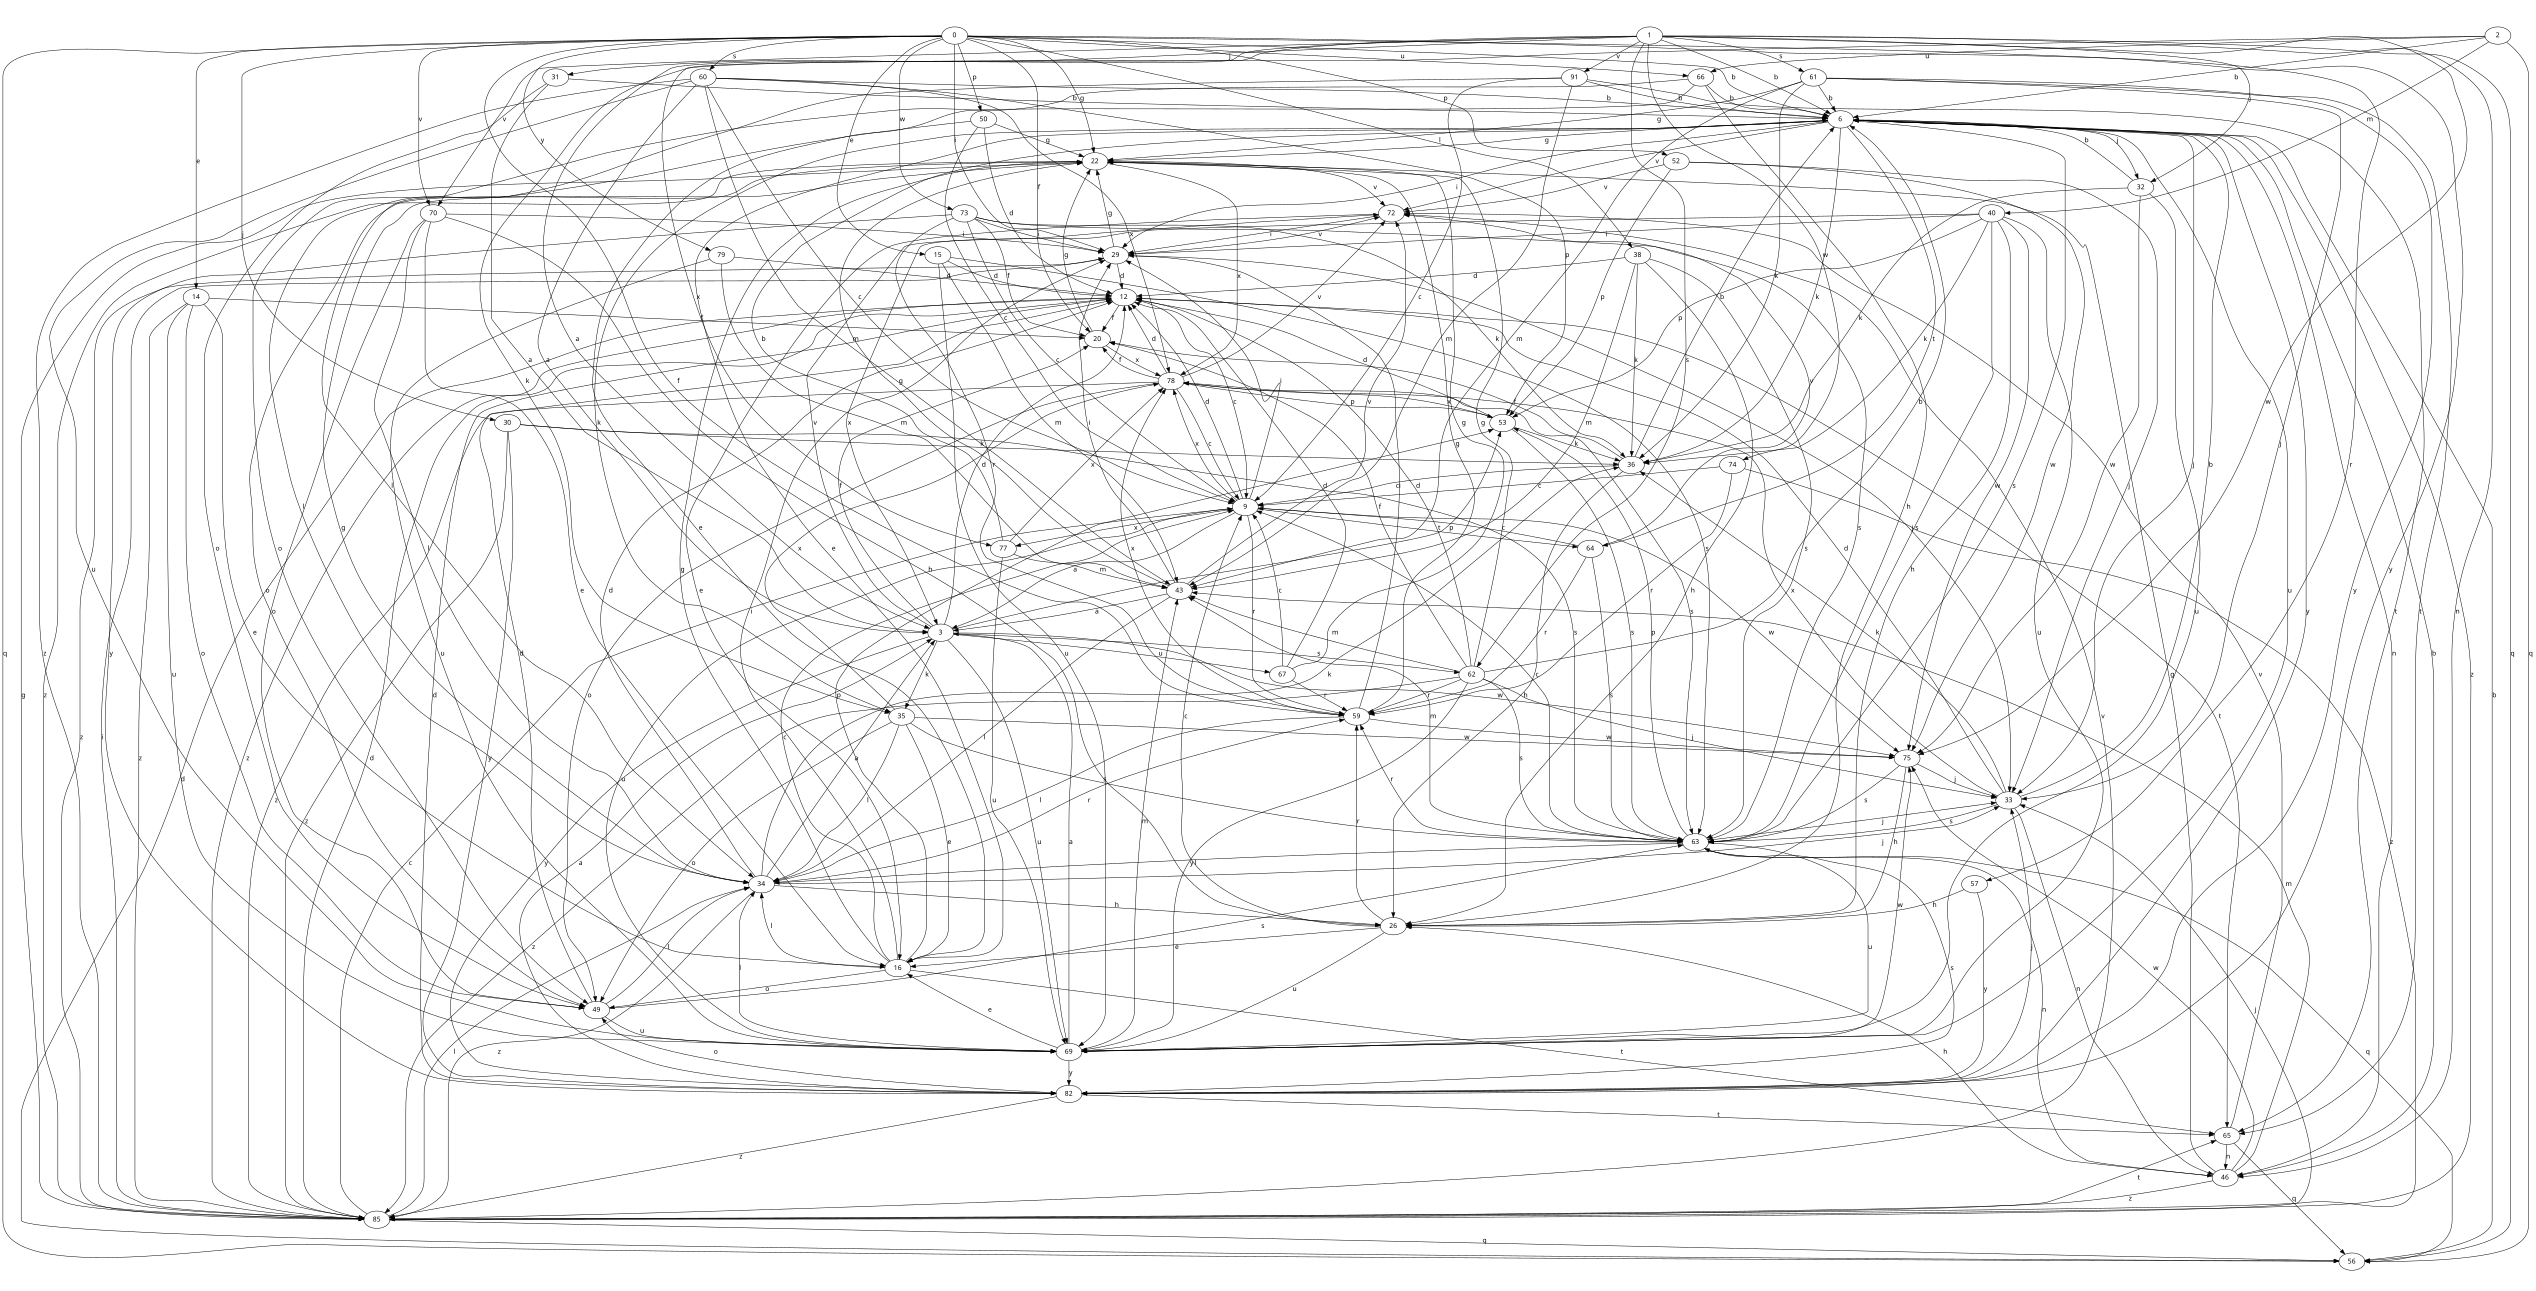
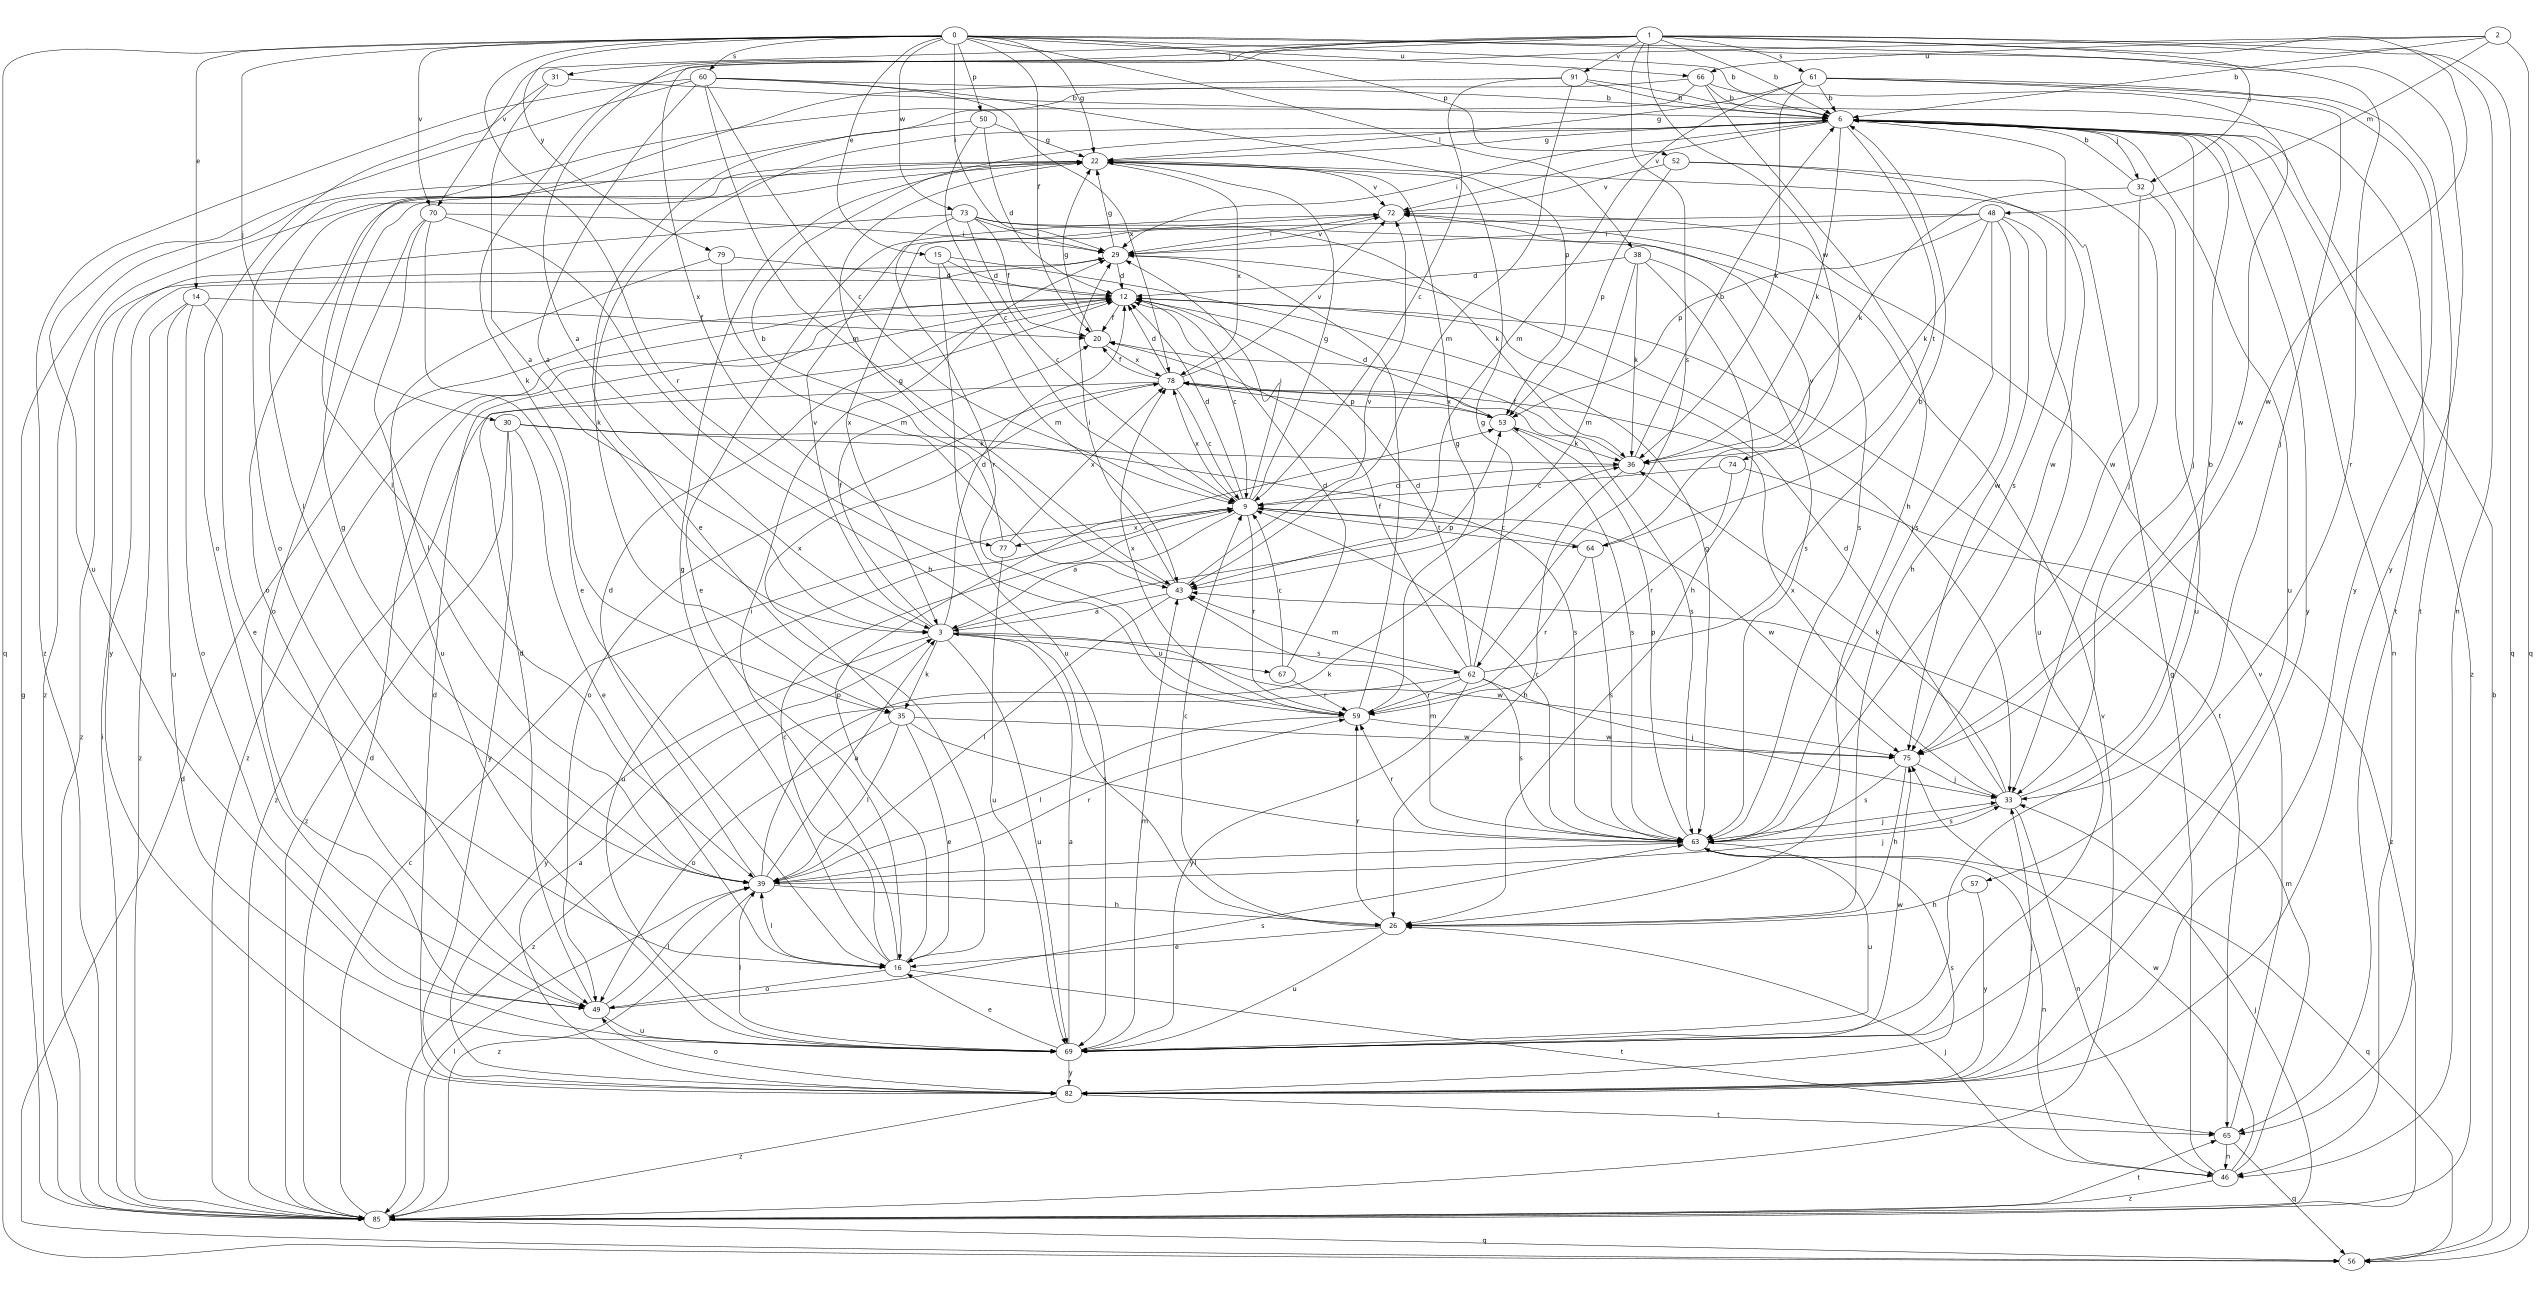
edge "6" -> "16": now "30" -> "16"
node "40": label "40" -> "48"
edge "66" -> "75": added, label "w"
edge "67" -> "22": now "9" -> "22"
edge "0" -> "59": label "f" -> "r"
edge "46" -> "6": removed, label "b"
edge "15" -> "63": label "s" -> "g"
edge "77" -> "43": removed, label "m"
node "34": label "34" -> "39"
edge "46" -> "26": label "h" -> "j"
